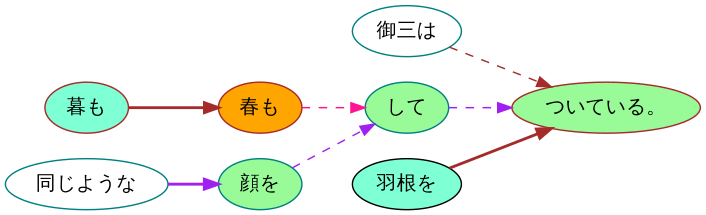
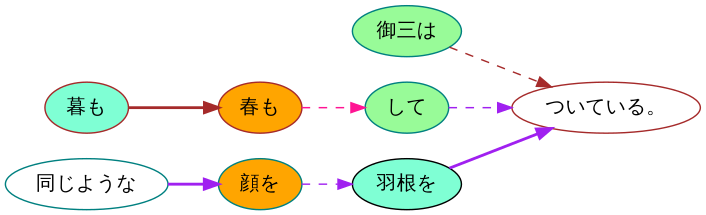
node "御三は": fillcolor white -> palegreen
node "ついている。": fillcolor palegreen -> white
edge "顔を" -> "して": now "顔を" -> "羽根を"
edge "羽根を" -> "ついている。": color brown -> purple
node "顔を": fillcolor palegreen -> orange
